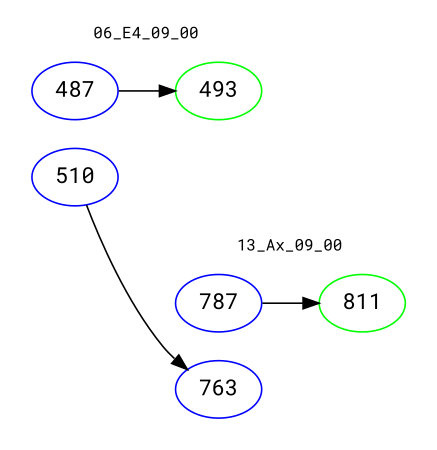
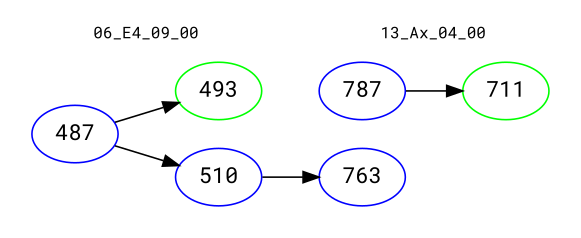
edge "487" -> "510": added
cluster "13_Ax_09_00": label "13_Ax_09_00" -> "13_Ax_04_00"
node "811": label "811" -> "711"
